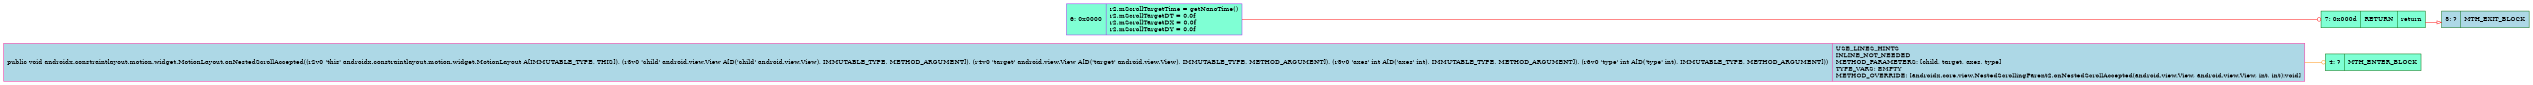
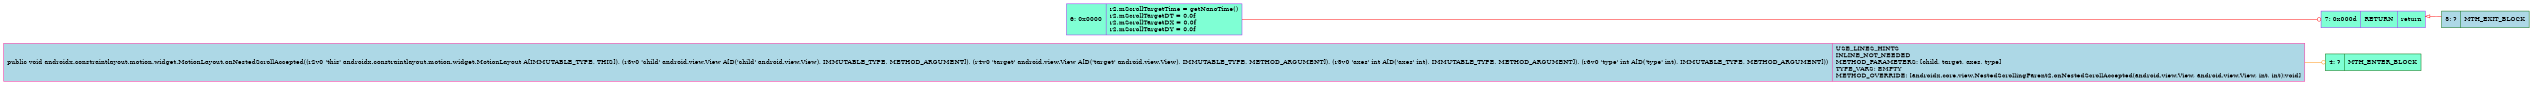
node "7: 0x000d": color darkgreen -> purple
edge "7: 0x000d" -> "5: ?": reversed
